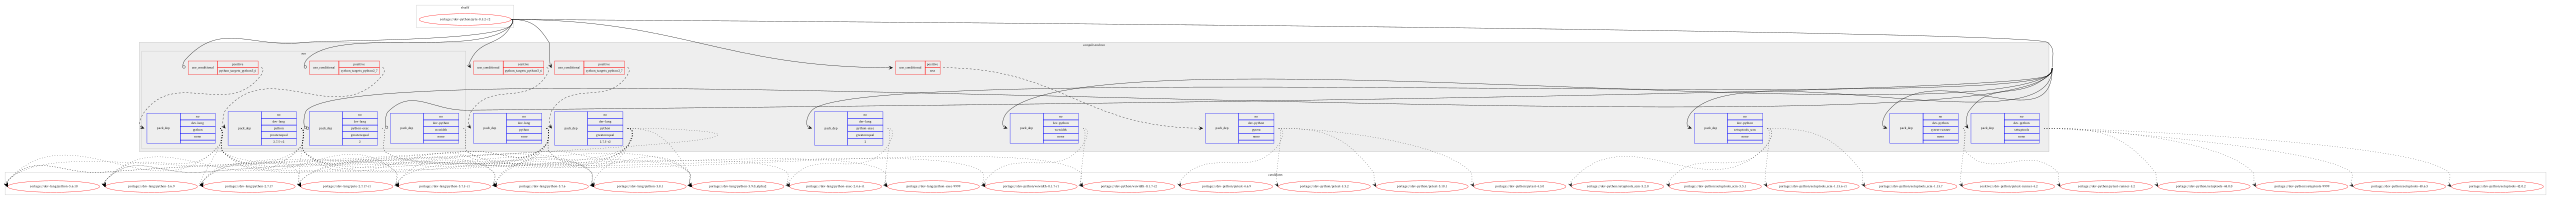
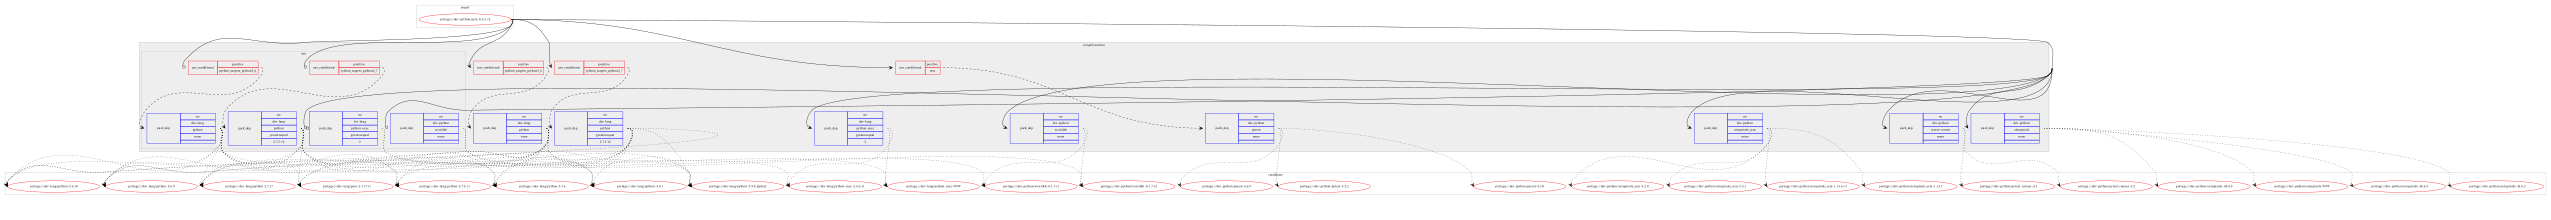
node "portage://dev-python/pytest-3.10.1": removed
node "positive://dev-python/pytest-runner-4.2": label "positive://dev-python/pytest-runner-4.2" -> "portage://dev-python/pytest-runner-4.2"
